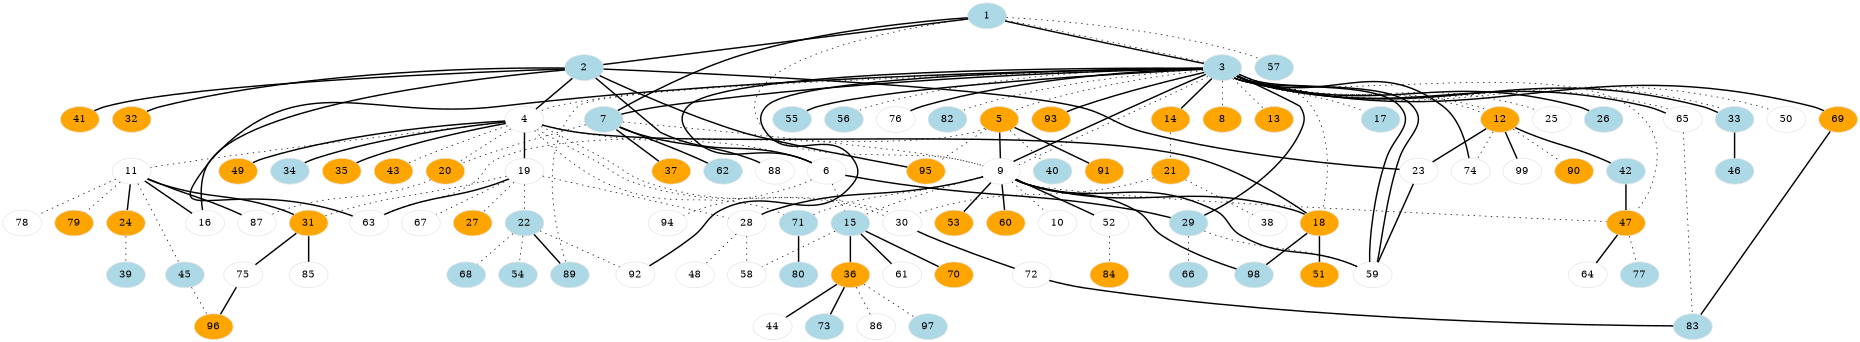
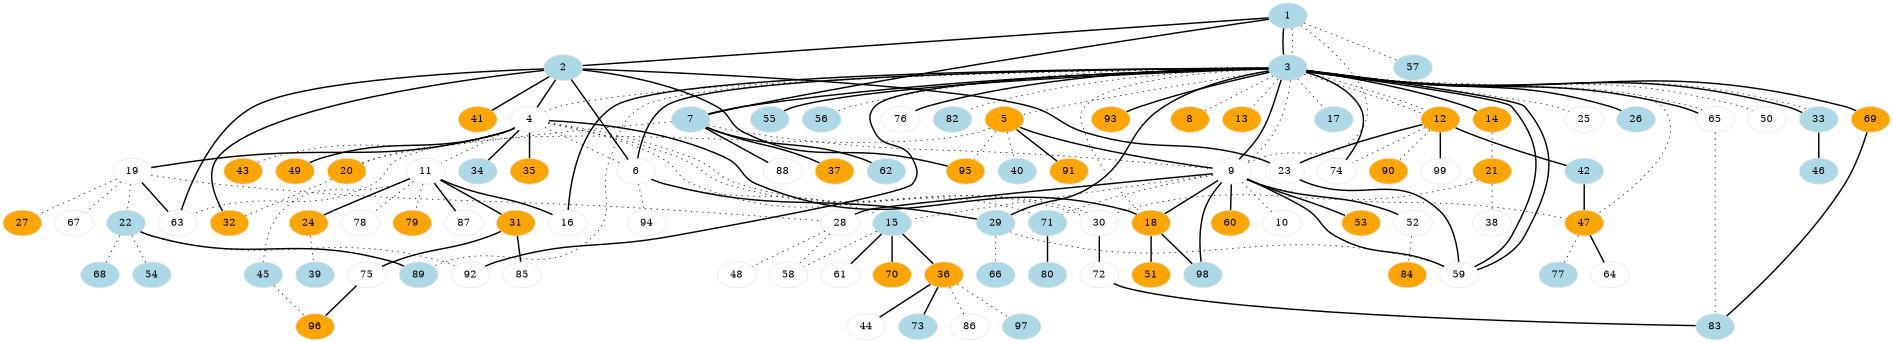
edge "19" -- "31": removed
edge "20" -- "87": now "20" -- "32"
